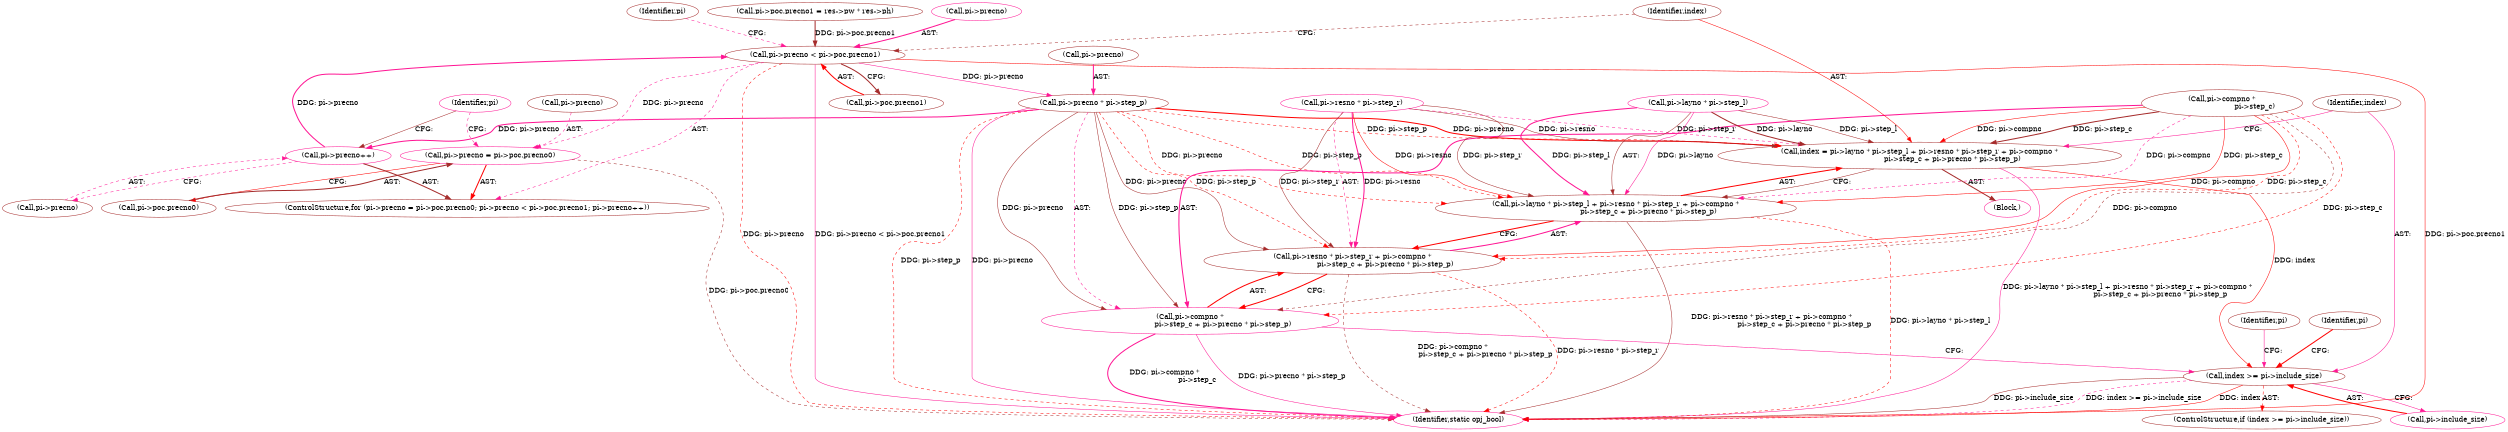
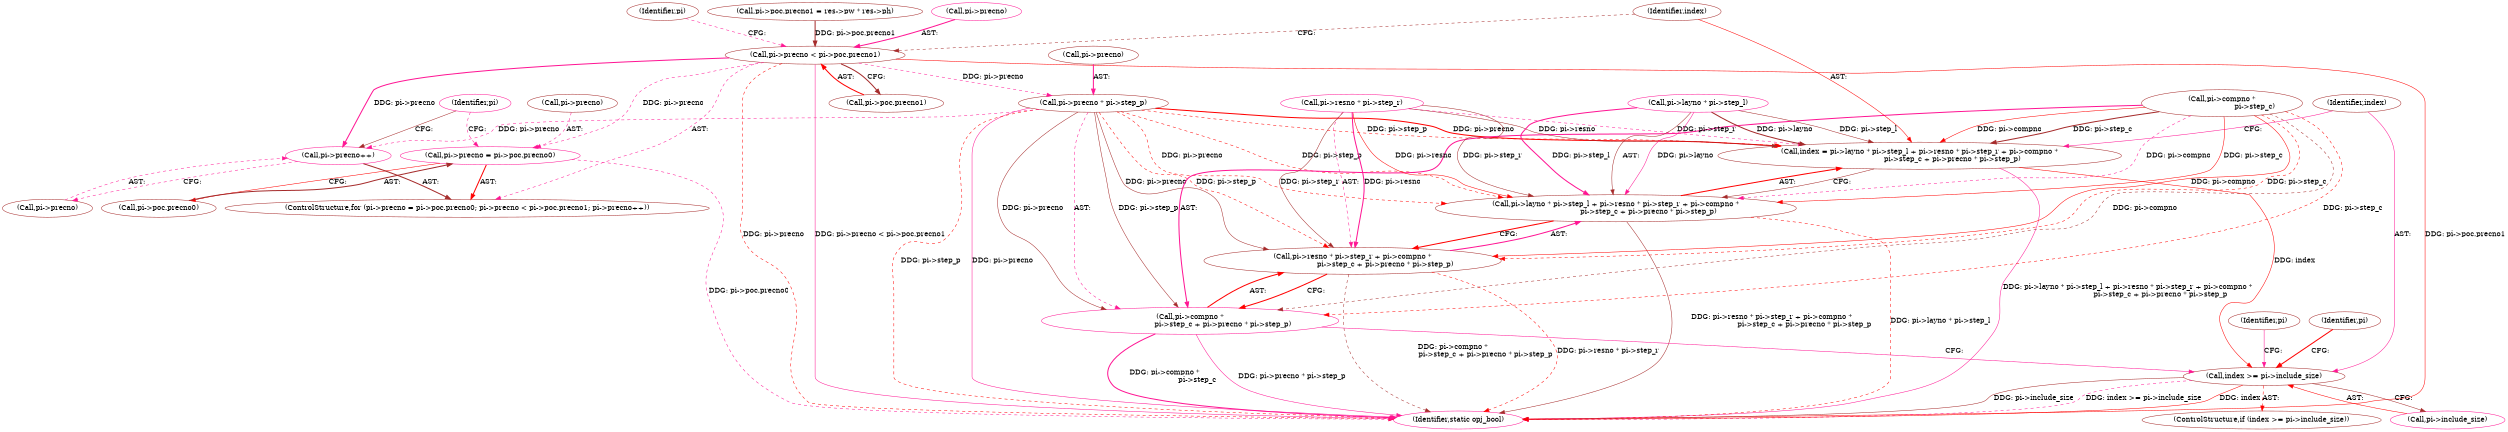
edge "(Call,pi->precno++)" -> "(Call,pi->precno < pi->poc.precno1)": reversed
edge "(Call,pi->precno < pi->poc.precno1)" -> "(Call,pi->precno * pi->step_p)": style solid -> dashed
edge "(Call,pi->precno * pi->step_p)" -> "(Call,pi->precno++)": style bold -> dashed
node "(Block,)": removed
edge "(Call,index >= pi->include_size)" -> "(Call,pi->include_size)": color deeppink -> brown
edge "(Call,pi->include_size)" -> "(Call,index >= pi->include_size)": style bold -> solid
edge "(Call,pi->precno = pi->poc.precno0)" -> "(Identifier,static opj_bool)": color brown -> deeppink
